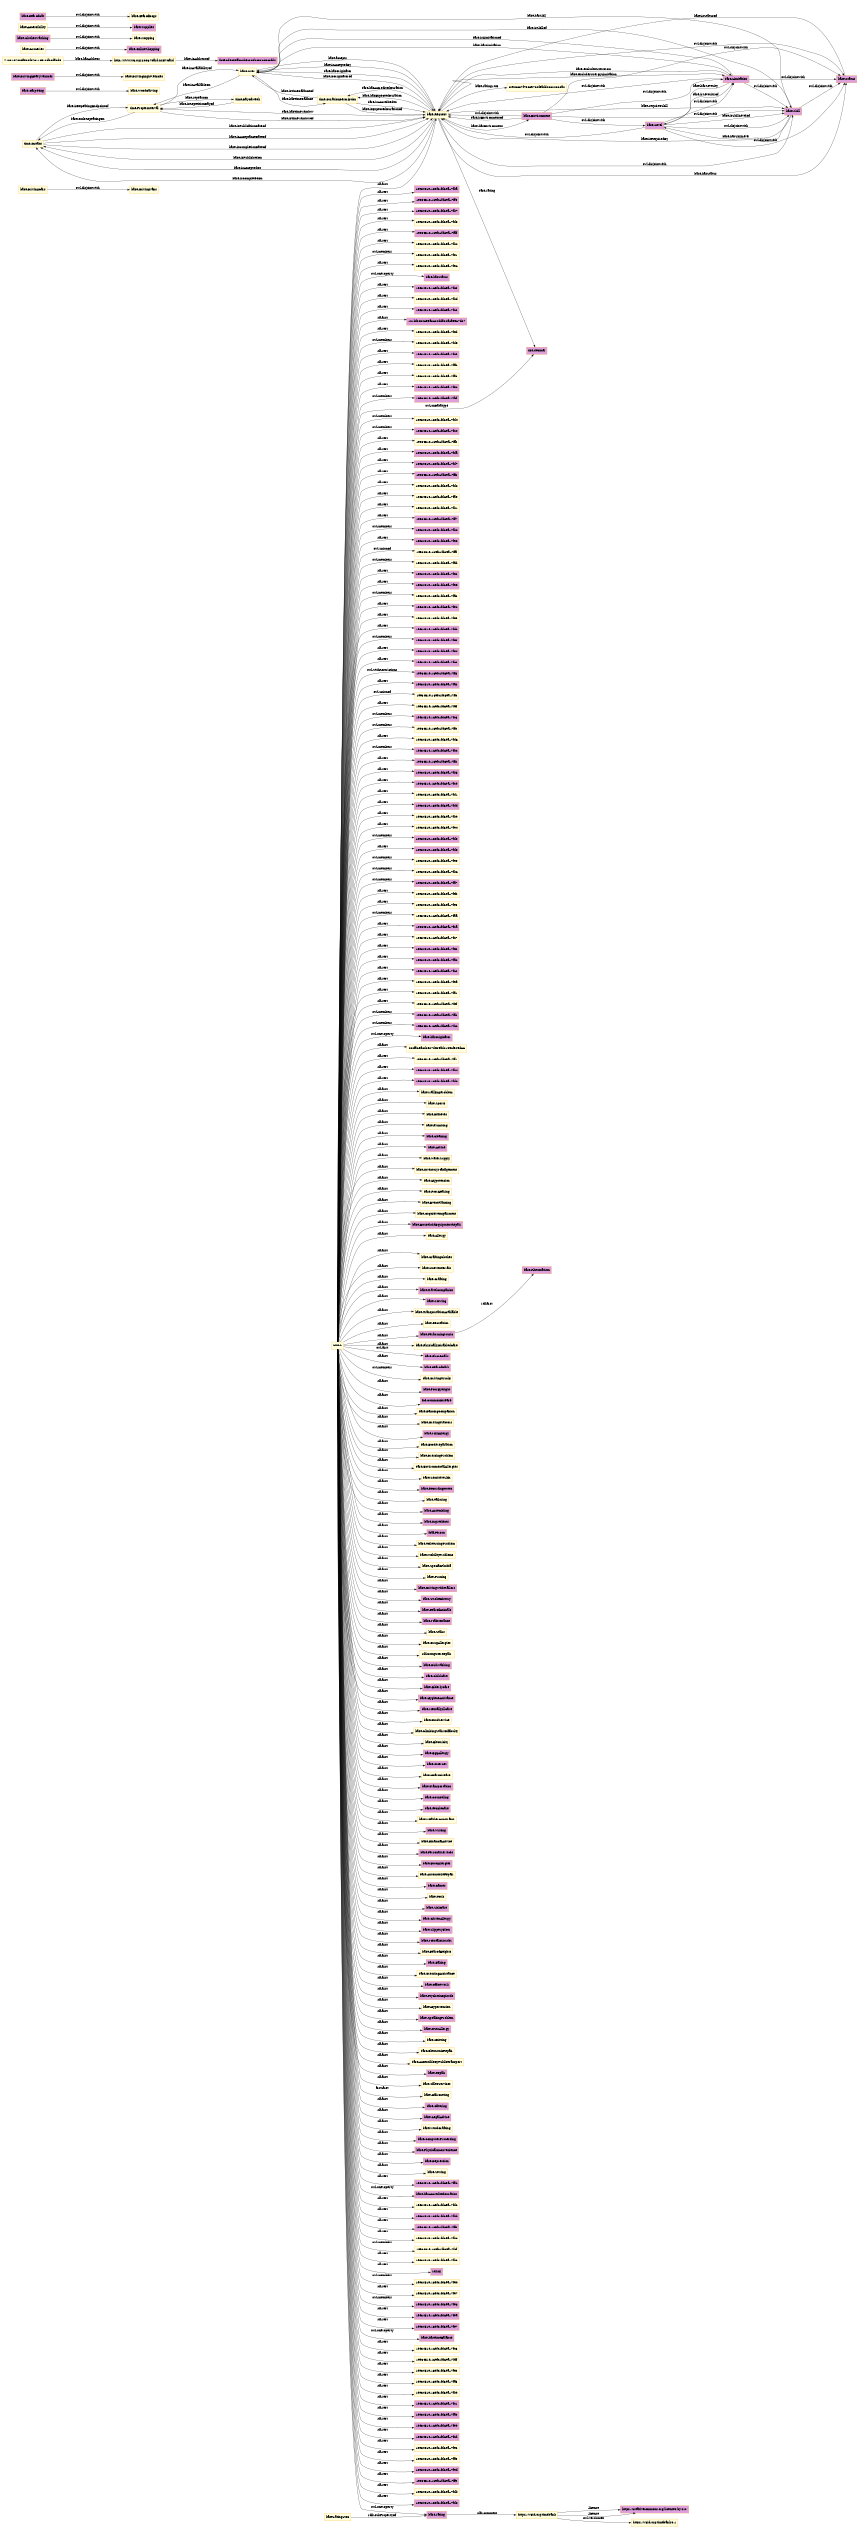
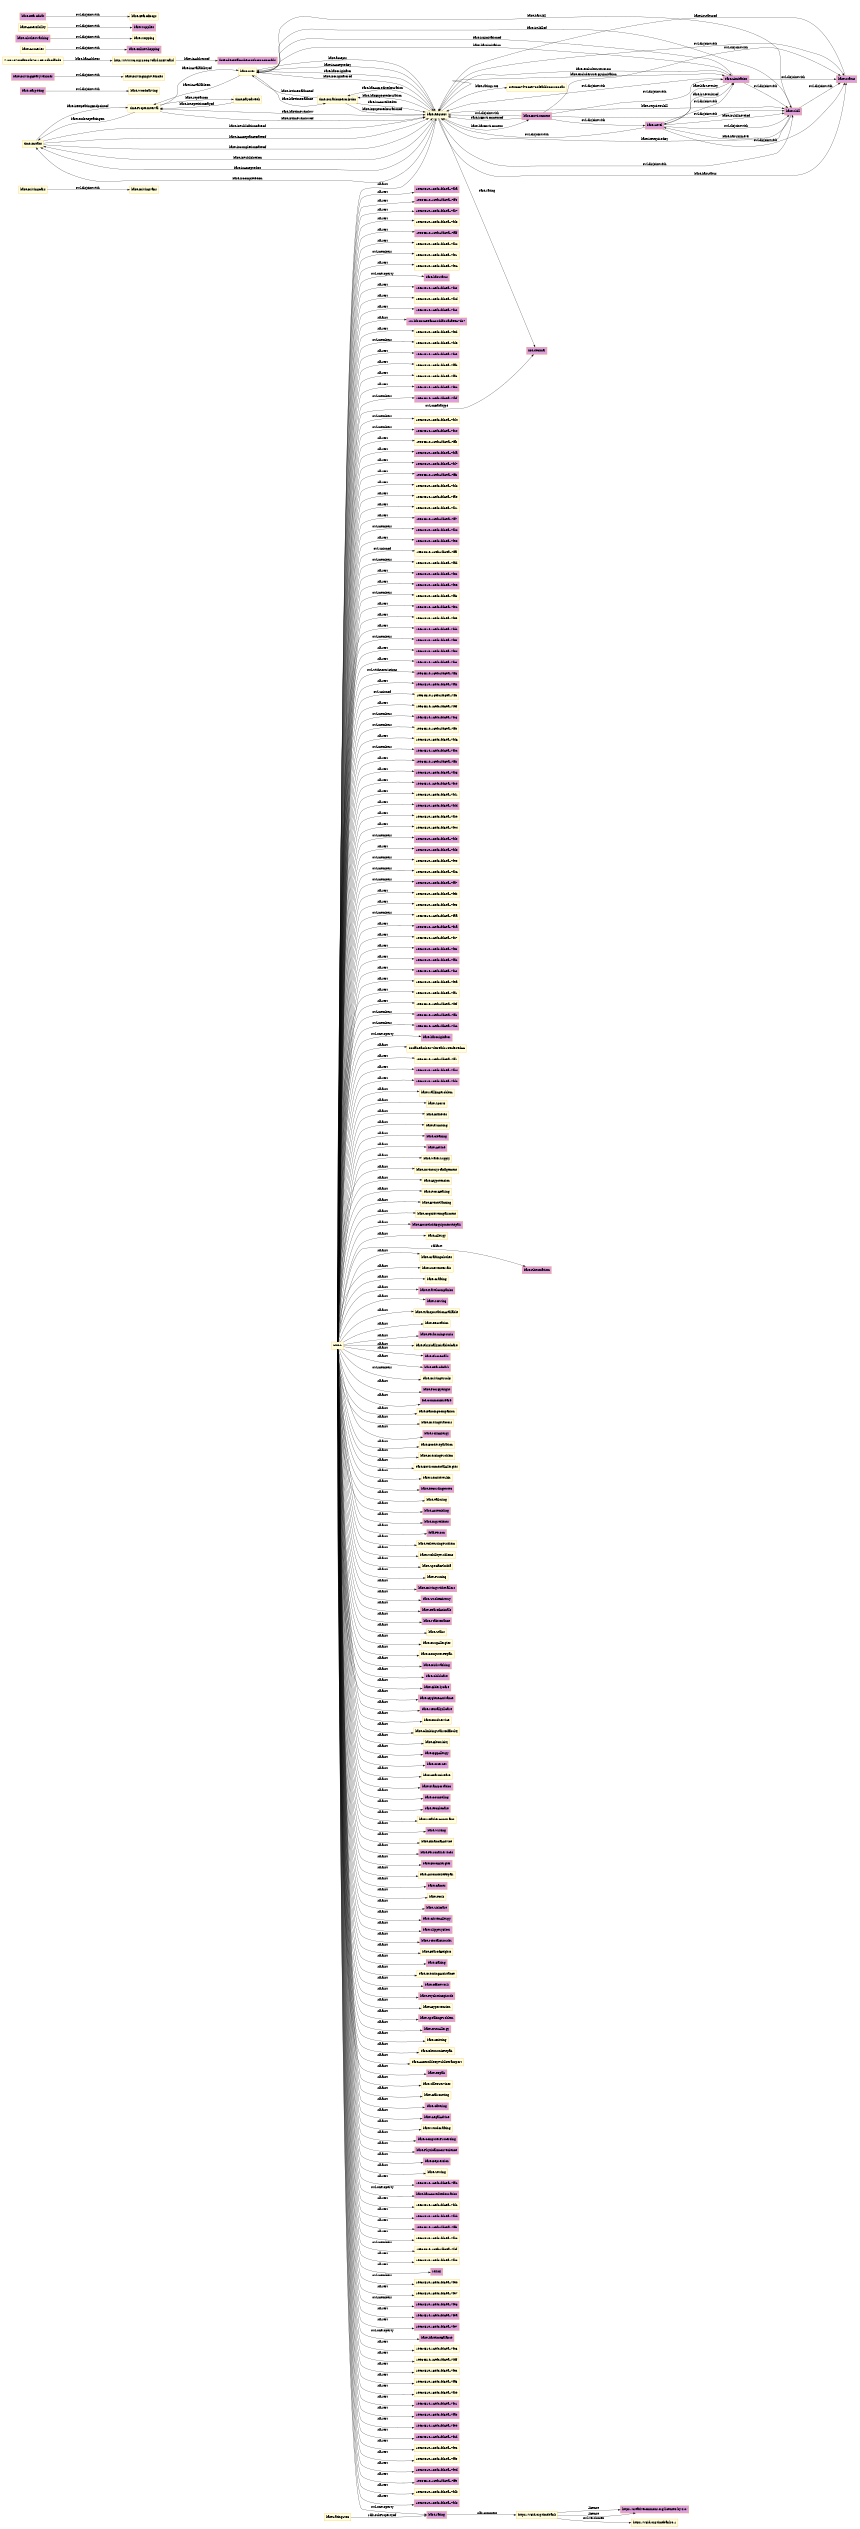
edge "base:PerformingMusic" -> "base:Rheumatism": now "NULL" -> "base:Rheumatism"
edge "NULL" -> "base:PhoneCalls": label "owl:first" -> "rdf:first"
node "rdf:ComputerRepair": label "rdf:ComputerRepair" -> "base:ComputerRepair"
edge "NULL" -> "base:HairCutting": label "first:first" -> "rdf:first"
